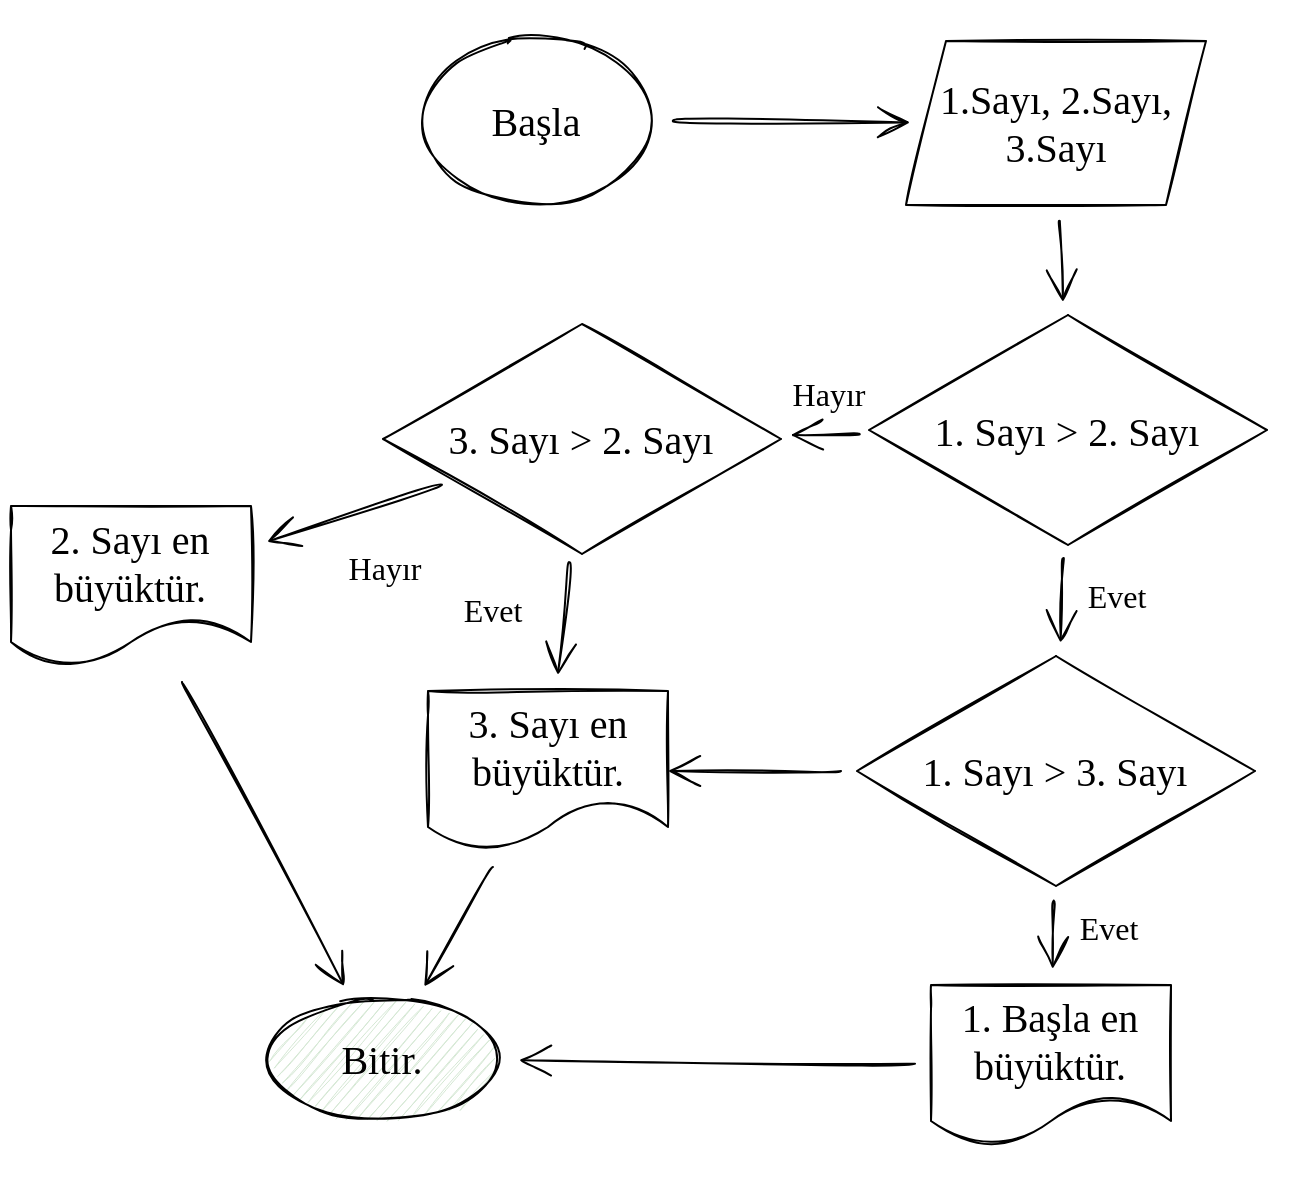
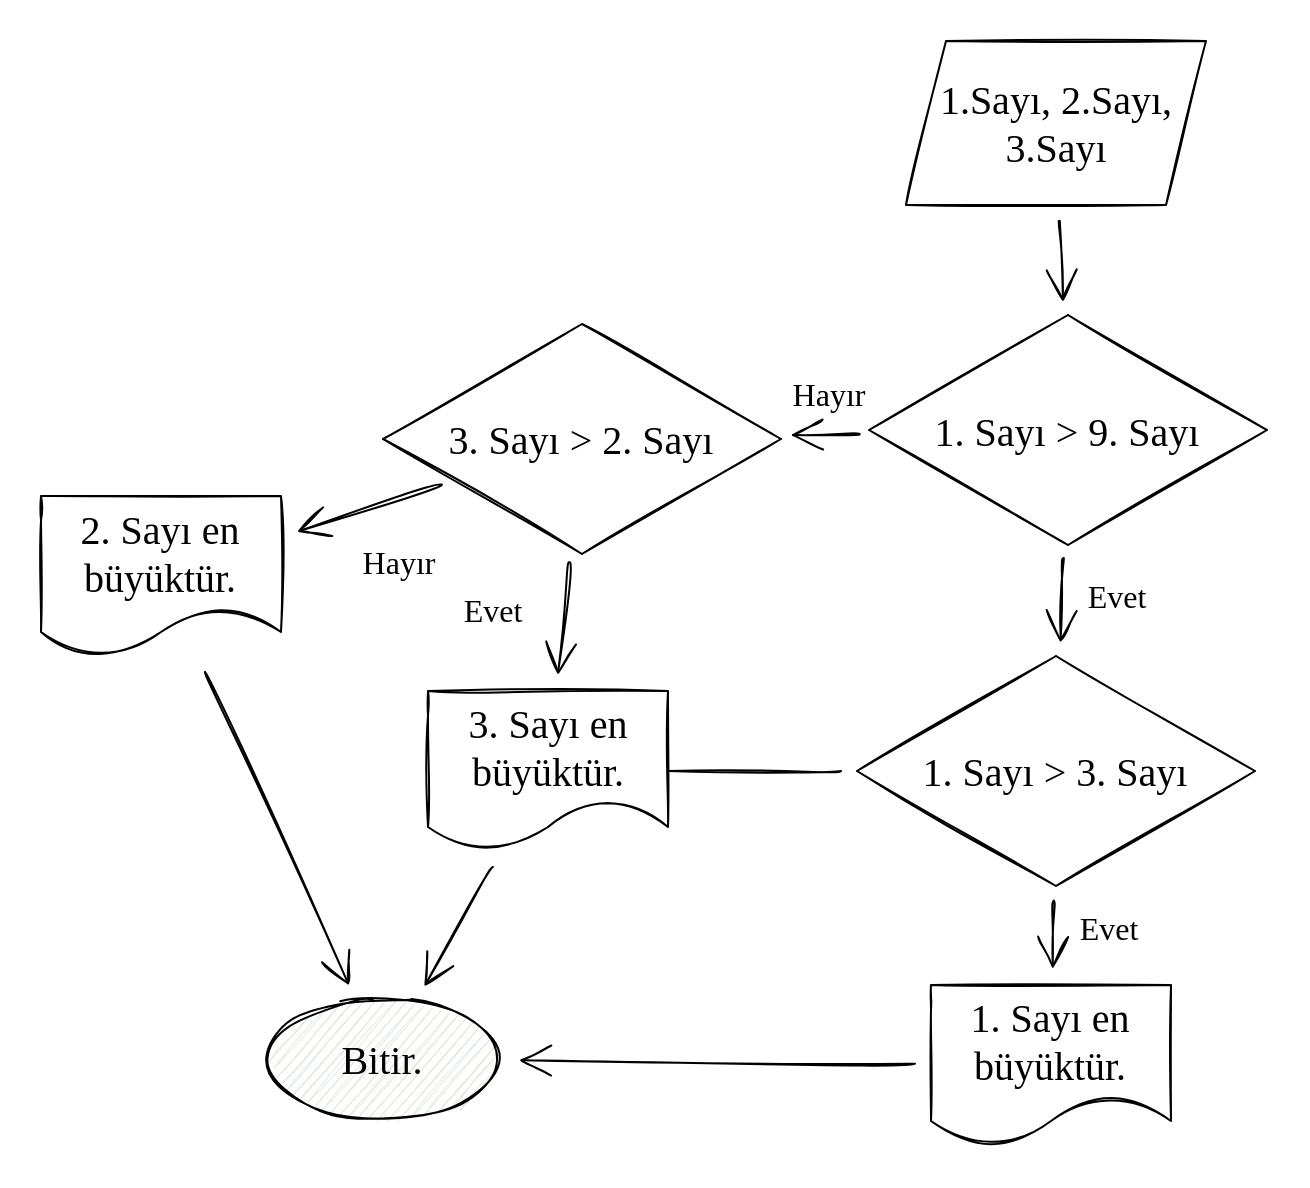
node "Başla": removed
edge "Başla" -> "1.Sayı, 2.Sayı, 3.Sayı": removed
node "1. Sayı > 2. Sayı": label "1. Sayı > 2. Sayı" -> "1. Sayı > 9. Sayı"
node "2. Sayı en büyüktür.": moved (131, 586) -> (161, 576)
edge "1. Sayı > 3. Sayı" -> "3. Sayı en büyüktür.": arrowhead open -> none
node "1. Başla en büyüktür.": label "1. Başla en büyüktür." -> "1. Sayı en büyüktür."
